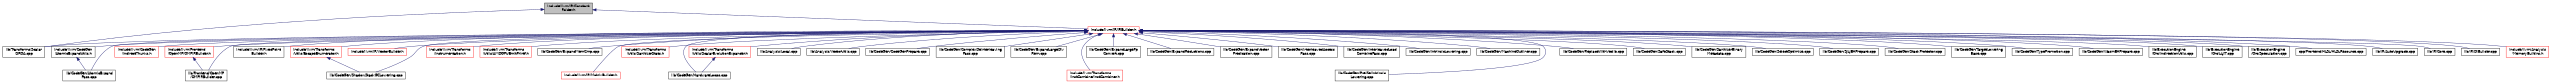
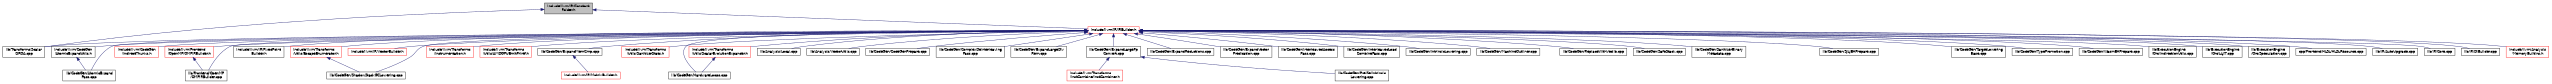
edge "include/llvm/IR/MatrixBuilder.h" -> "include/llvm/IR/IRBuilder.h": now "include/llvm/IR/MatrixBuilder.h" -> "lib/CodeGen/ExpandMemCmp.cpp"
edge "include/llvm/Transforms /InstCombine/InstCombiner.h" -> "include/llvm/IR/IRBuilder.h": now "include/llvm/Transforms /InstCombine/InstCombiner.h" -> "lib/CodeGen/ExpandLargeFp Convert.cpp"
node "lib/CodeGen/SelectOptimize.cpp": removed
node "lib/CodeGen/StackProtector.cpp": removed
edge "lib/CodeGen/PreISelIntrinsic Lowering.cpp" -> "include/llvm/IR/IRBuilder.h": now "lib/CodeGen/PreISelIntrinsic Lowering.cpp" -> "lib/CodeGen/ExpandLargeFp Convert.cpp"
